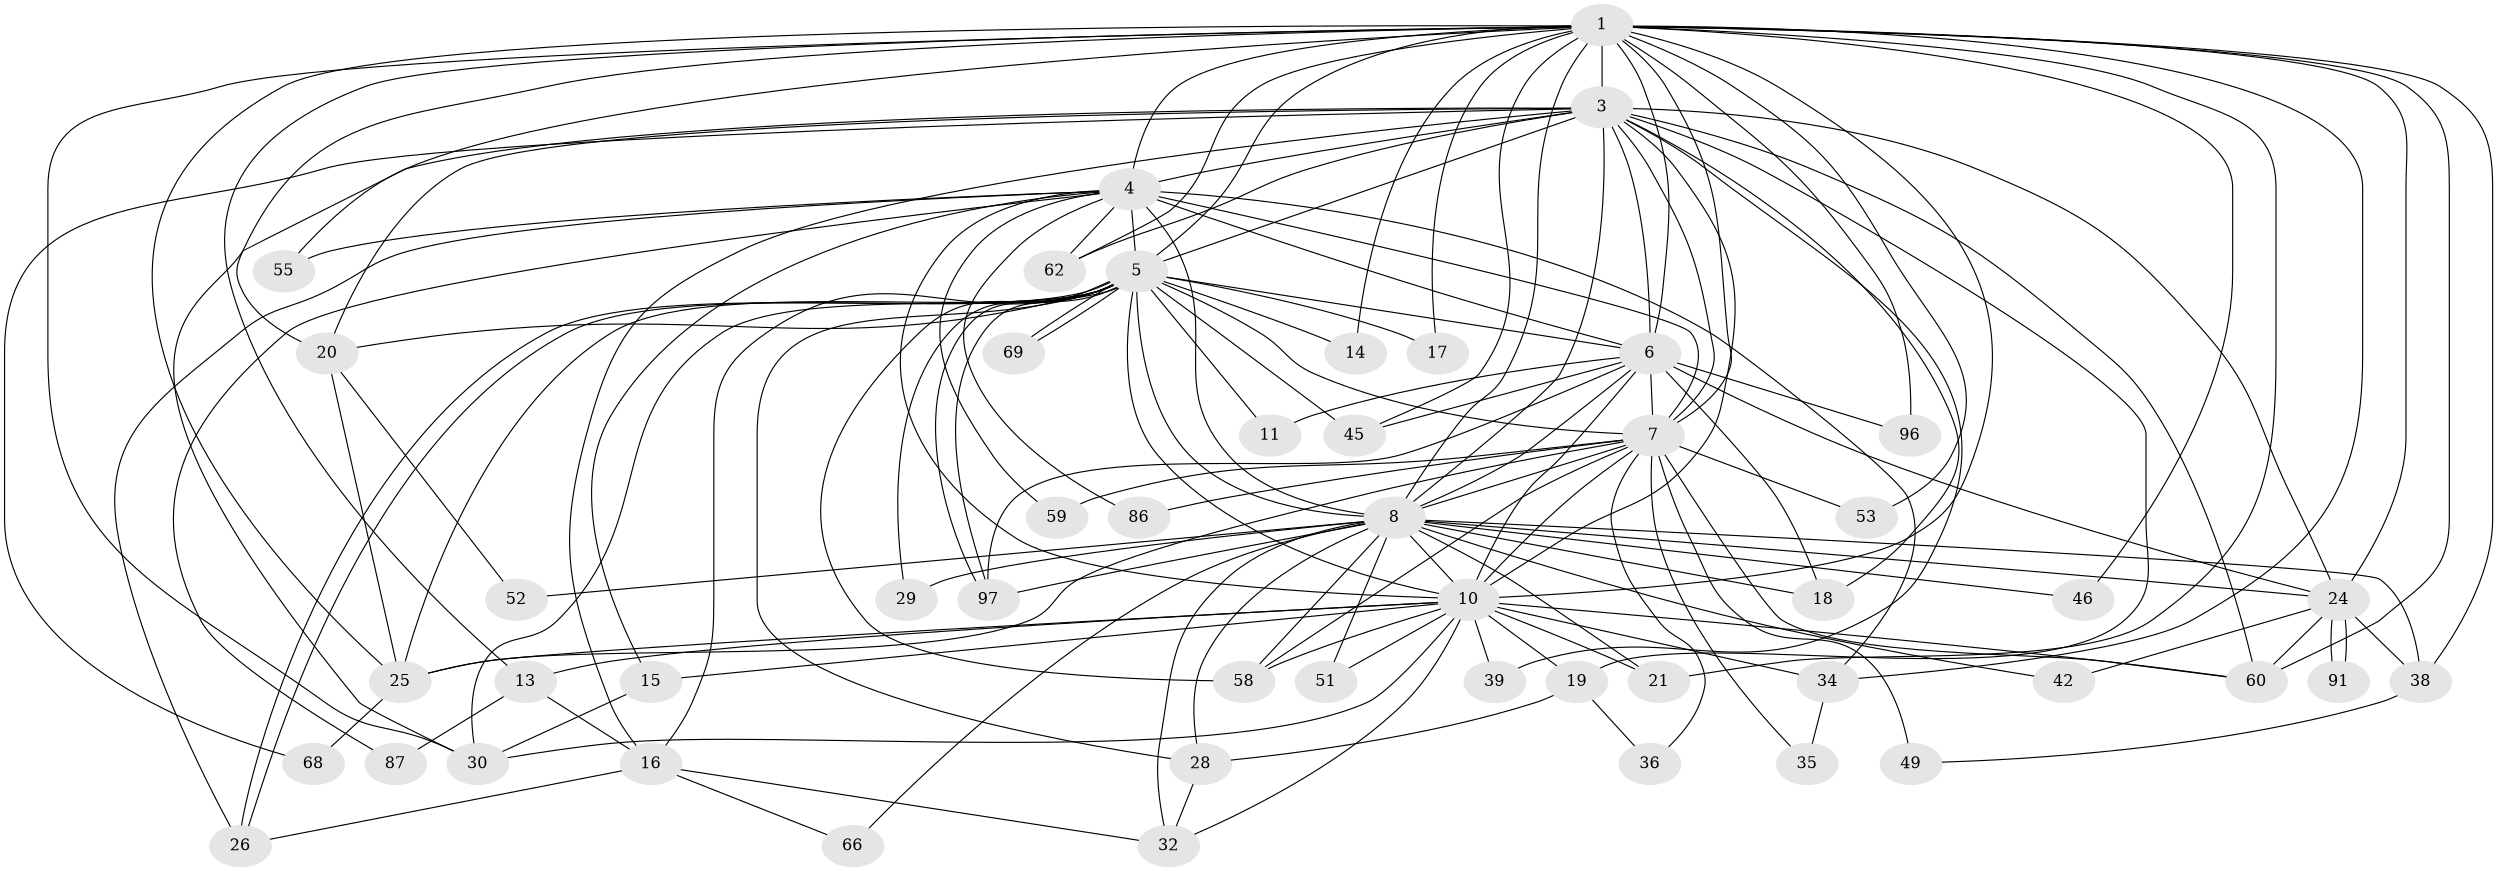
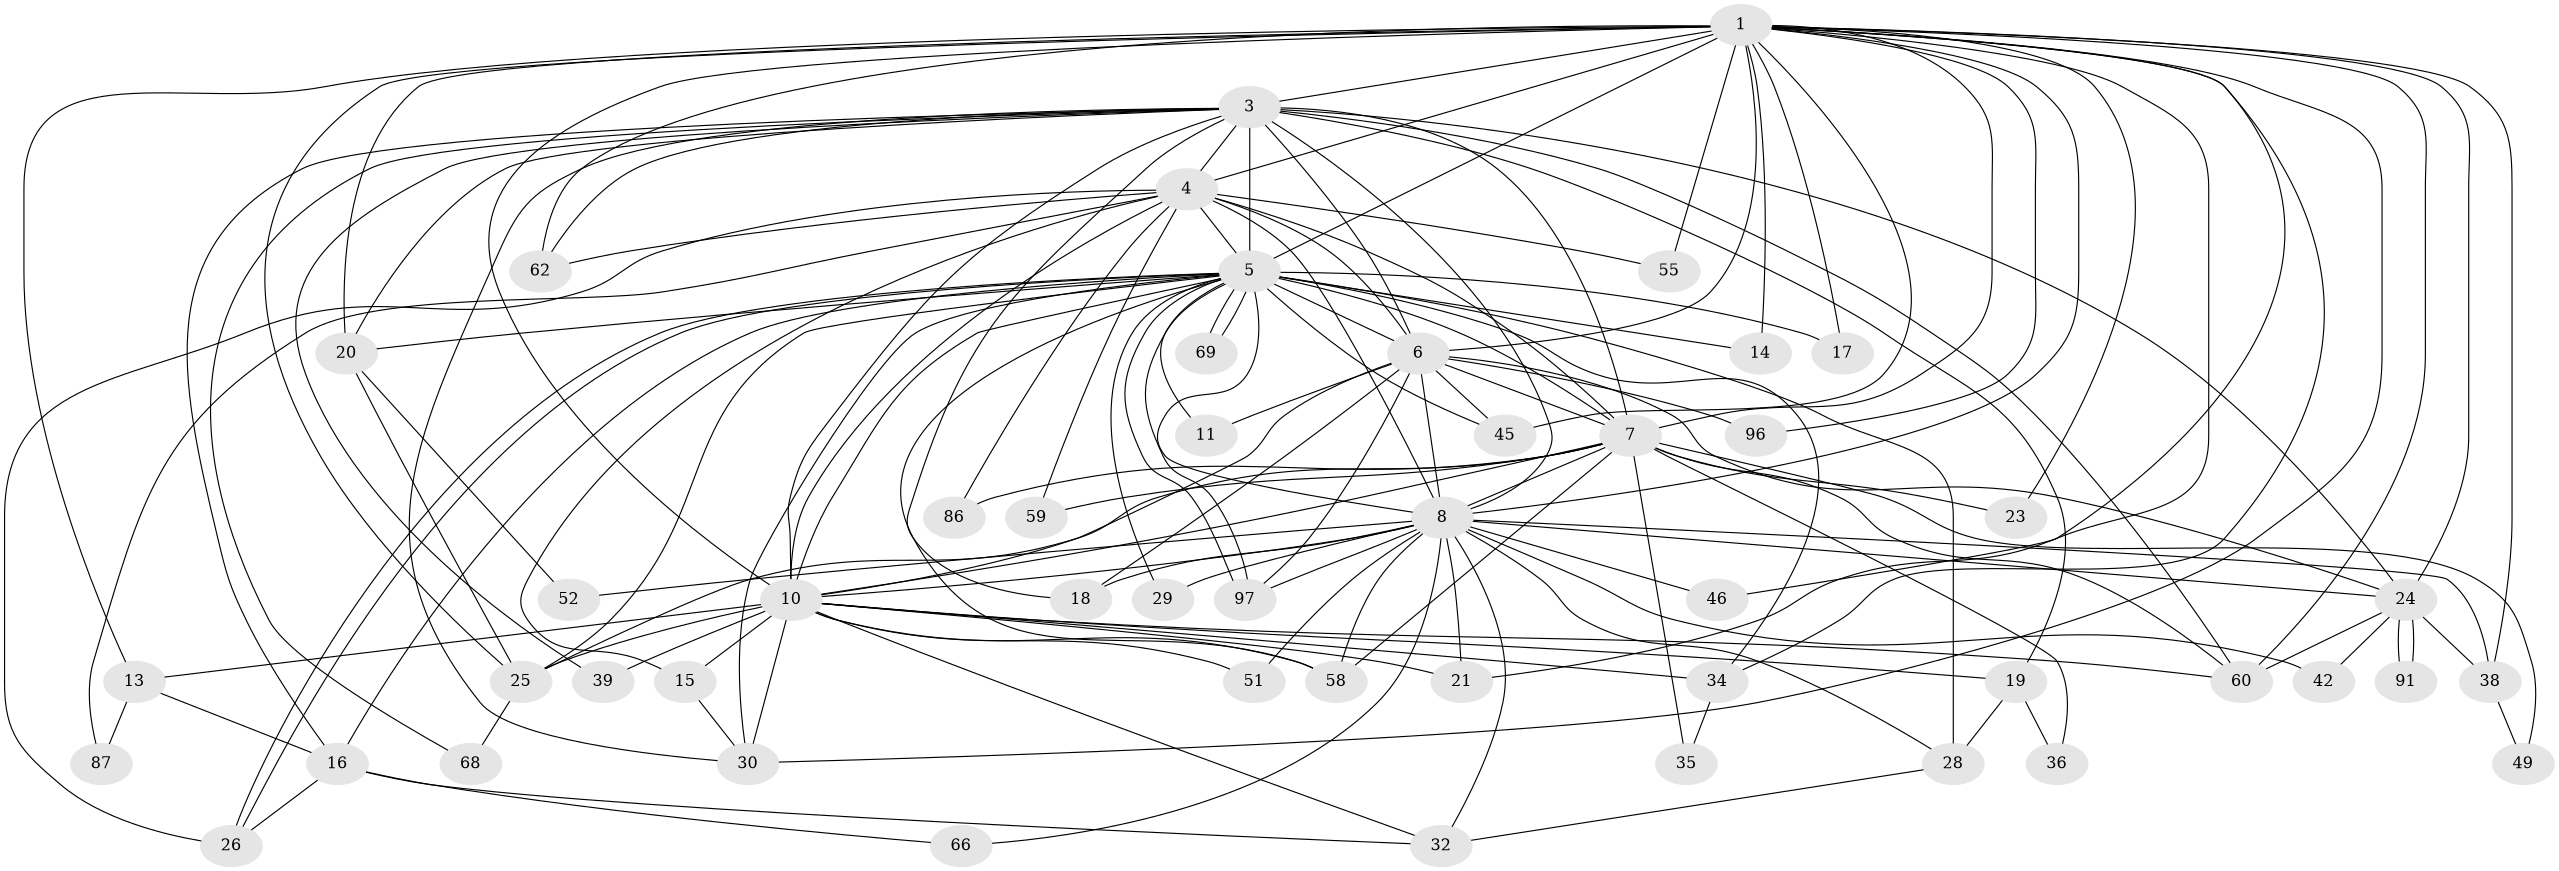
edge "4" -- "34": now "5" -- "34"
node "53": label "53" -> "23"
